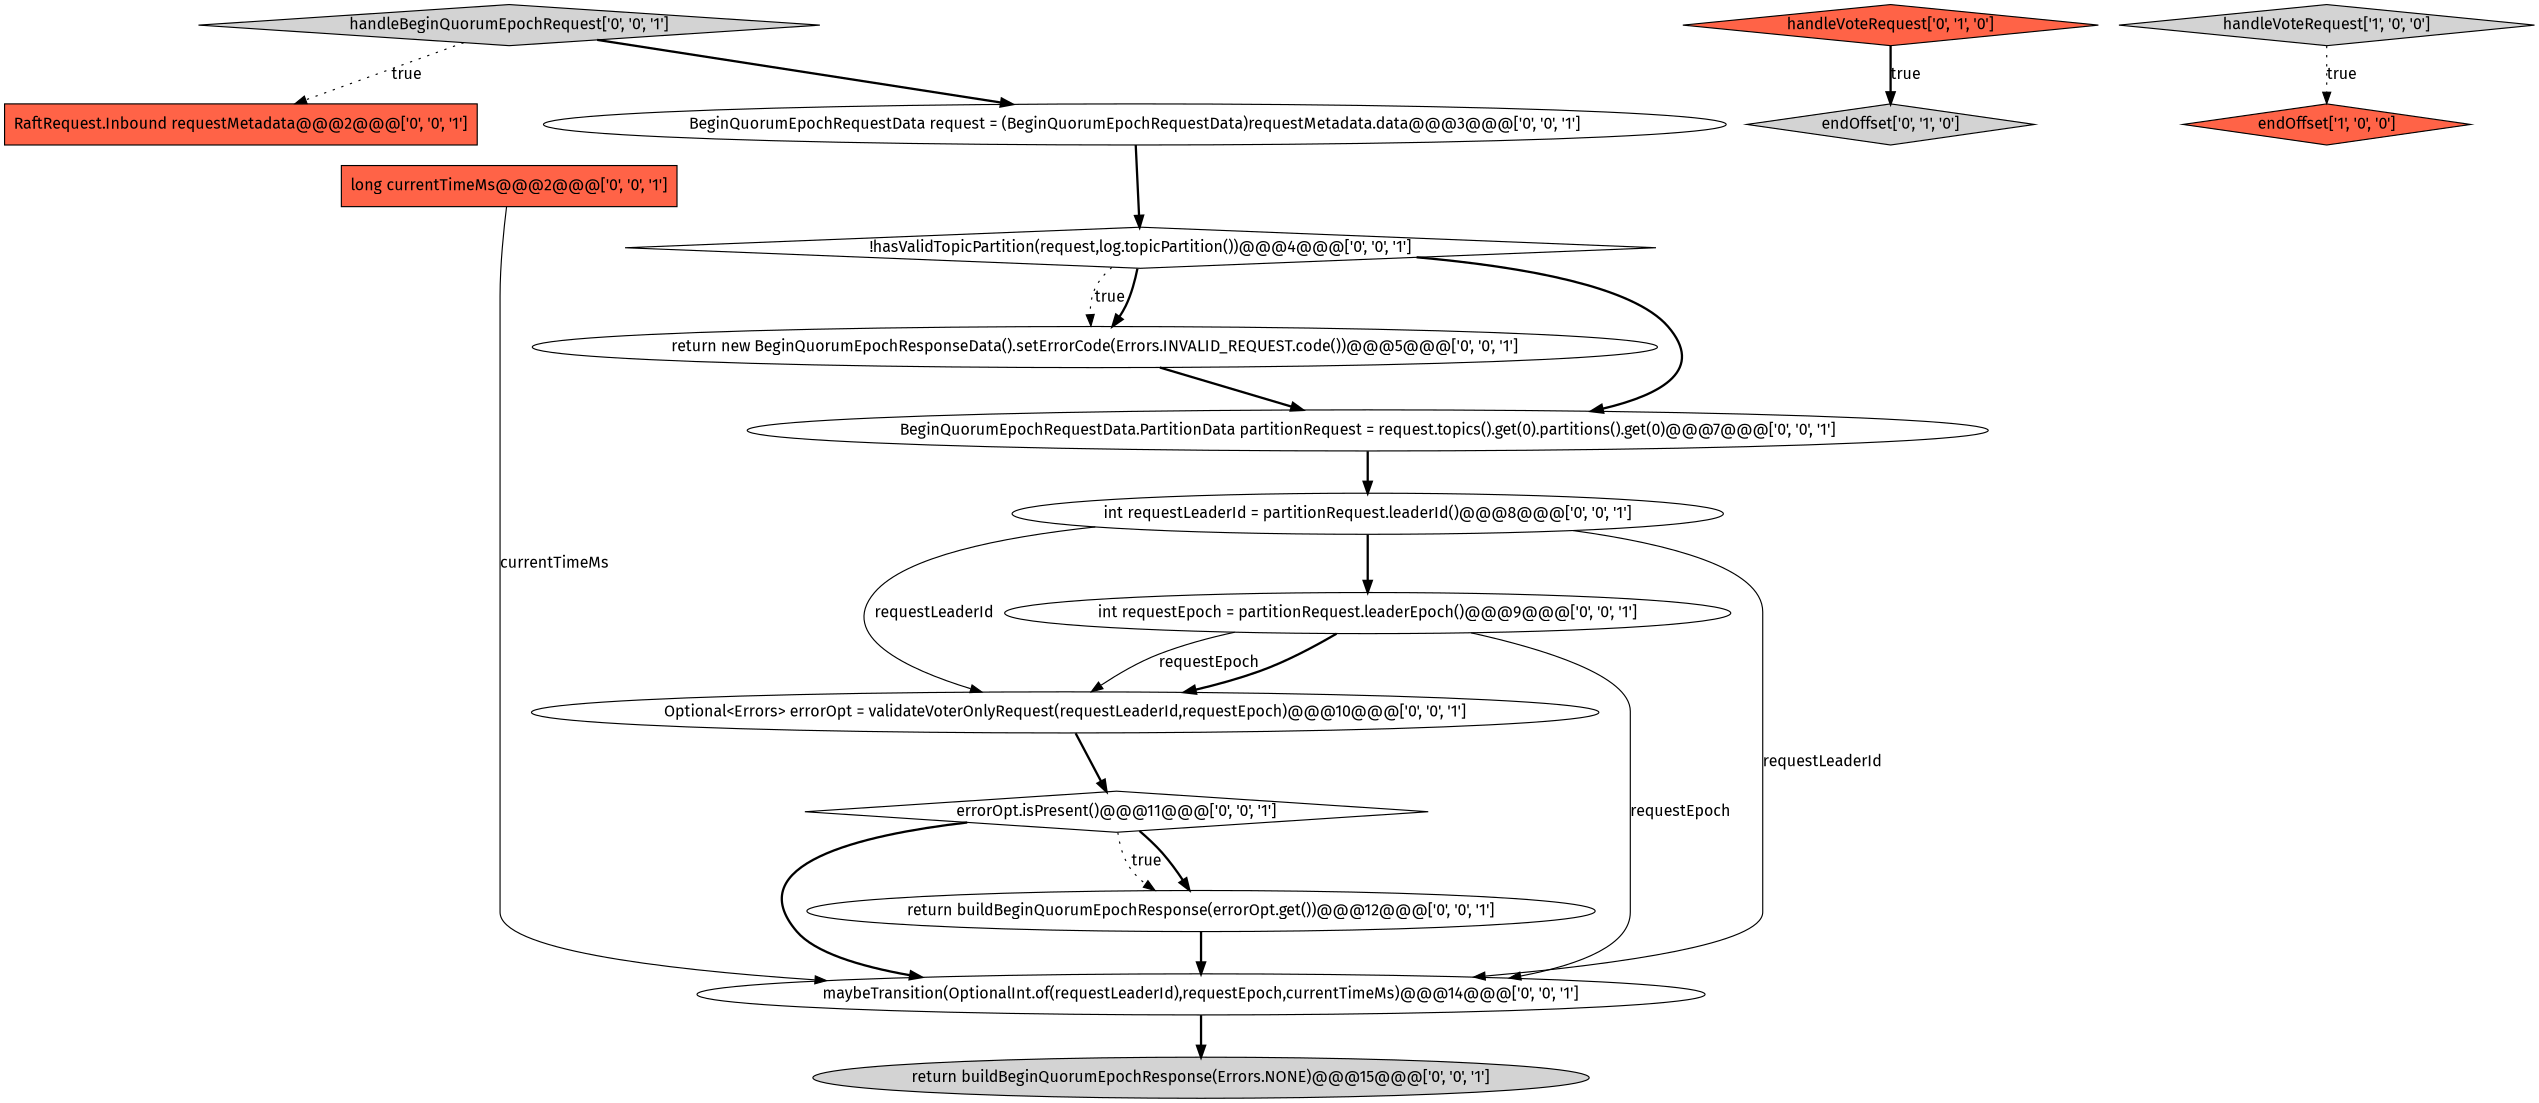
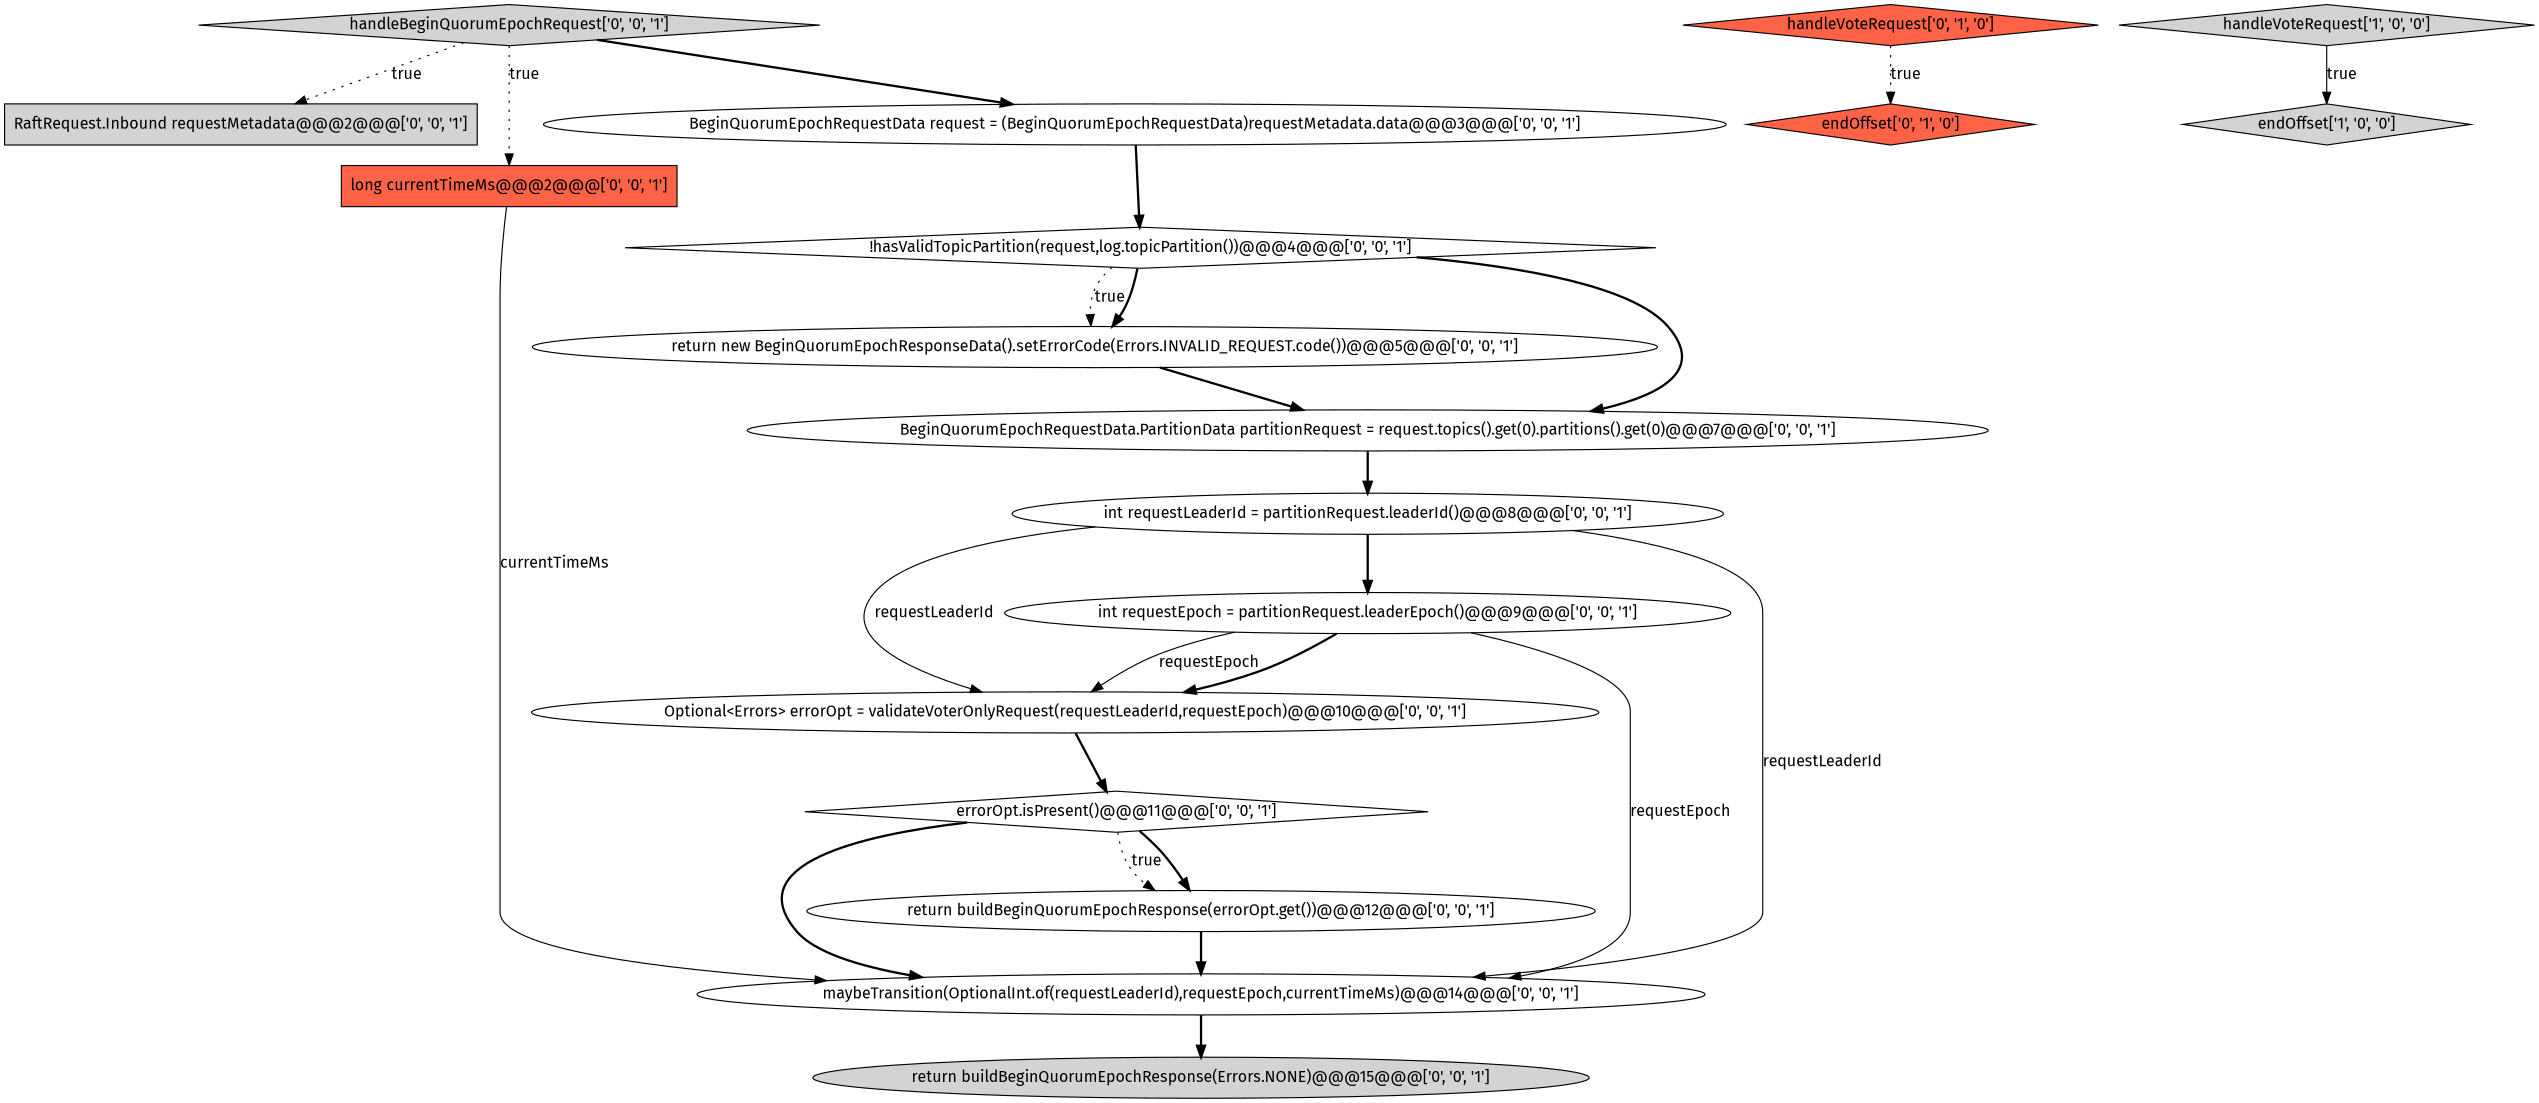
edge "handleVoteRequest['0', '1', '0']" -> "endOffset['0', '1', '0']": style bold -> dotted
edge "handleVoteRequest['1', '0', '0']" -> "endOffset['1', '0', '0']": style dotted -> solid
edge "handleBeginQuorumEpochRequest['0', '0', '1']" -> "long currentTimeMs@@@2@@@['0', '0', '1']": added, label "true"
node "RaftRequest.Inbound requestMetadata@@@2@@@['0', '0', '1']": fillcolor tomato -> lightgray
node "endOffset['0', '1', '0']": fillcolor lightgray -> tomato
node "endOffset['1', '0', '0']": fillcolor tomato -> lightgray
